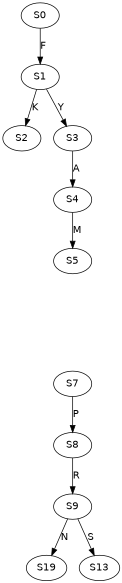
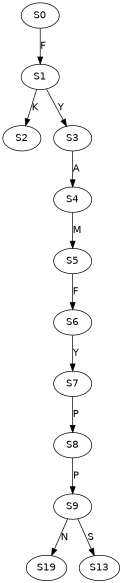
node "S6": added
edge "S8" -> "S9": label "R" -> "P"
